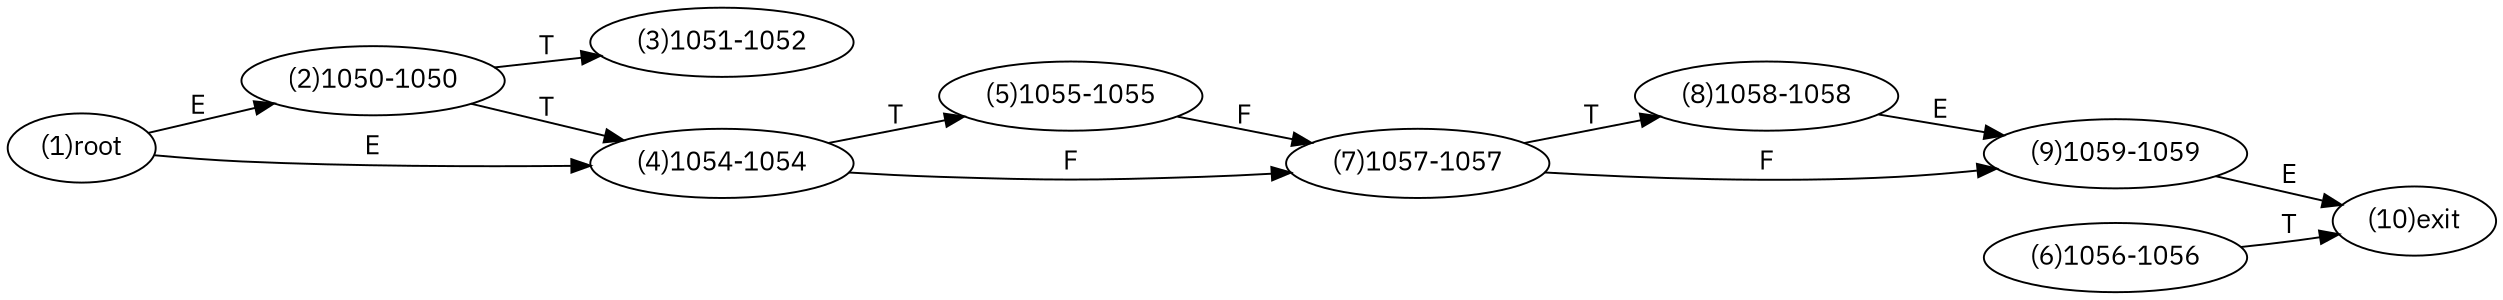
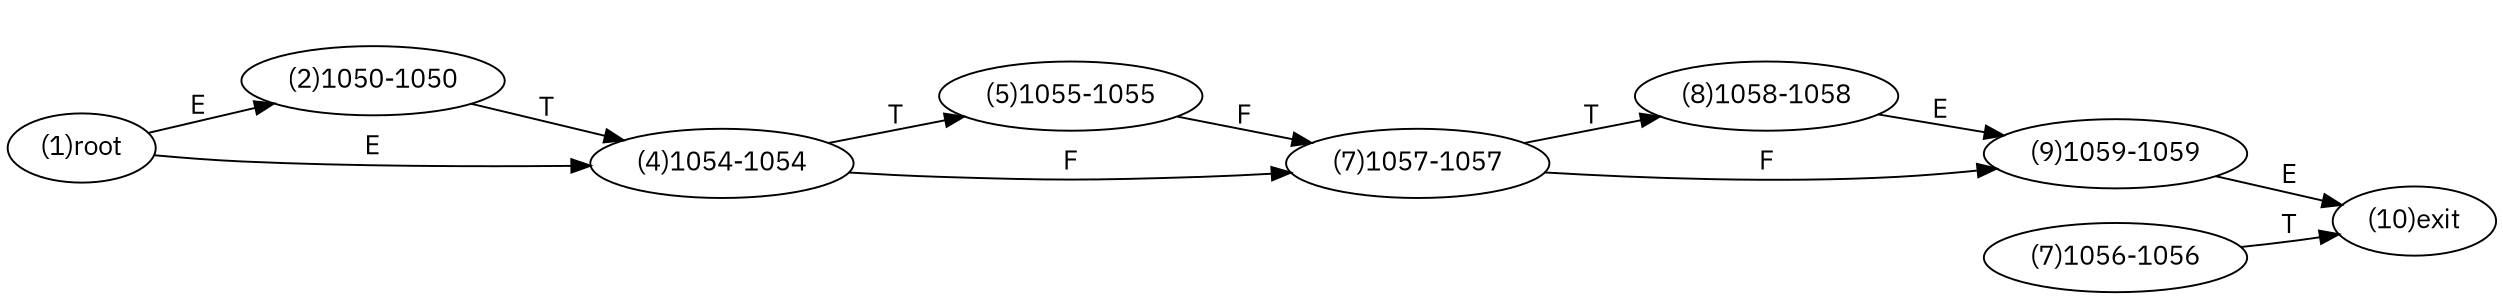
node "(3)1051-1052": removed
node "(6)1056-1056": label "(6)1056-1056" -> "(7)1056-1056"
